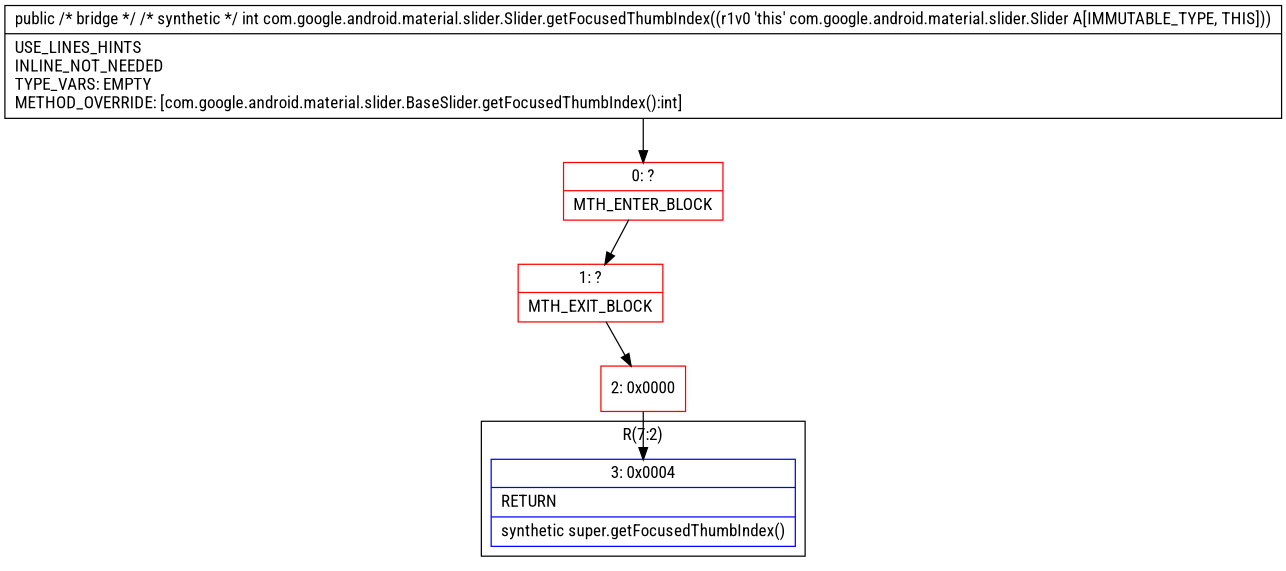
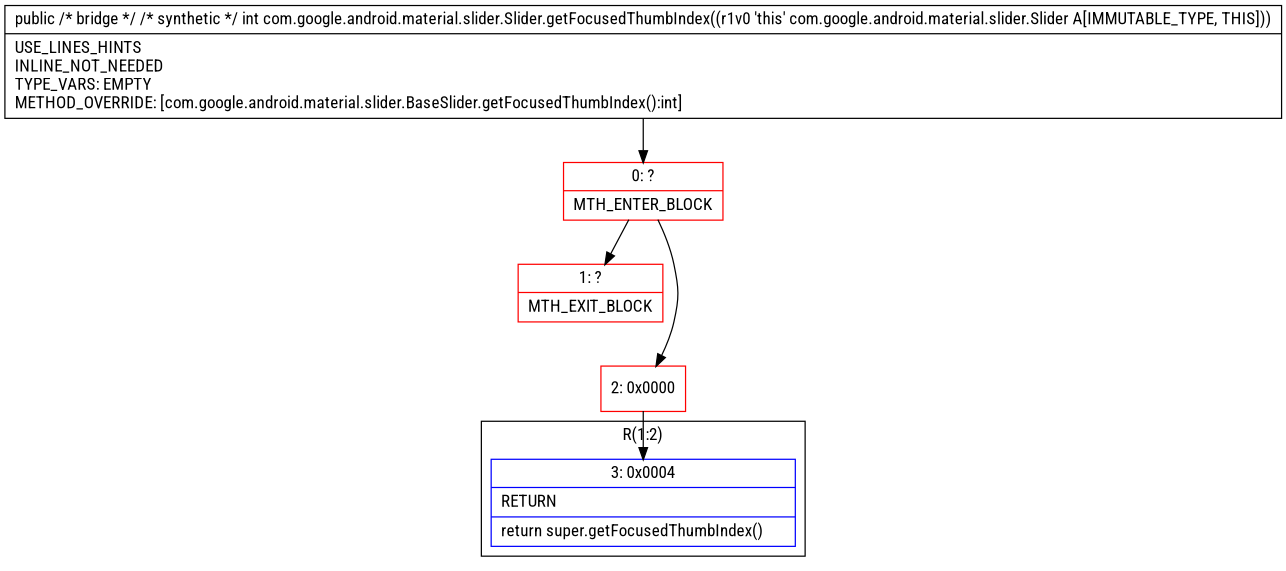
edge "1: ?" -> "2: 0x0000": now "0: ?" -> "2: 0x0000"
cluster "R(7:2)": label "R(7:2)" -> "R(1:2)"
node "3: 0x0004": text "synthetic super.getFocusedThumbIndex()" -> "return super.getFocusedThumbIndex()"
